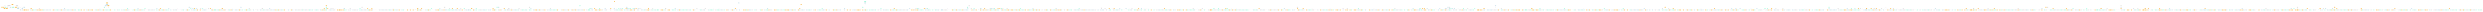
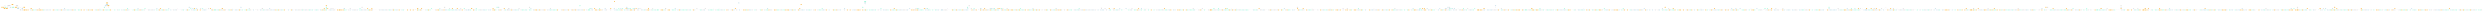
node "sources": fillcolor lightblue -> orange
